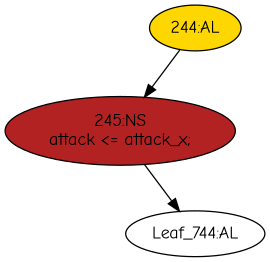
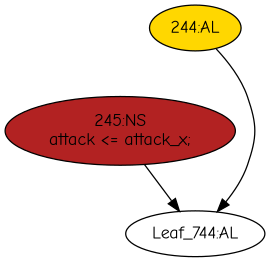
edge "244:AL" -> "245:NS attack <= attack_x;": now "244:AL" -> "Leaf_744:AL"
